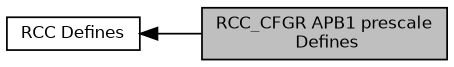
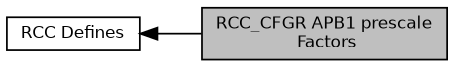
node "RCC_CFGR APB1 prescale Defines": label "RCC_CFGR APB1 prescale Defines" -> "RCC_CFGR APB1 prescale Factors"
